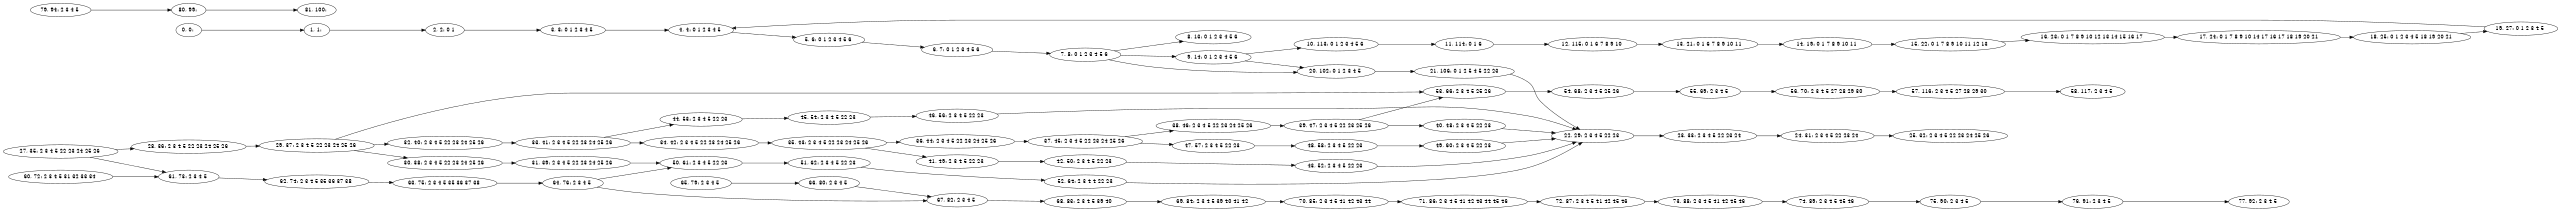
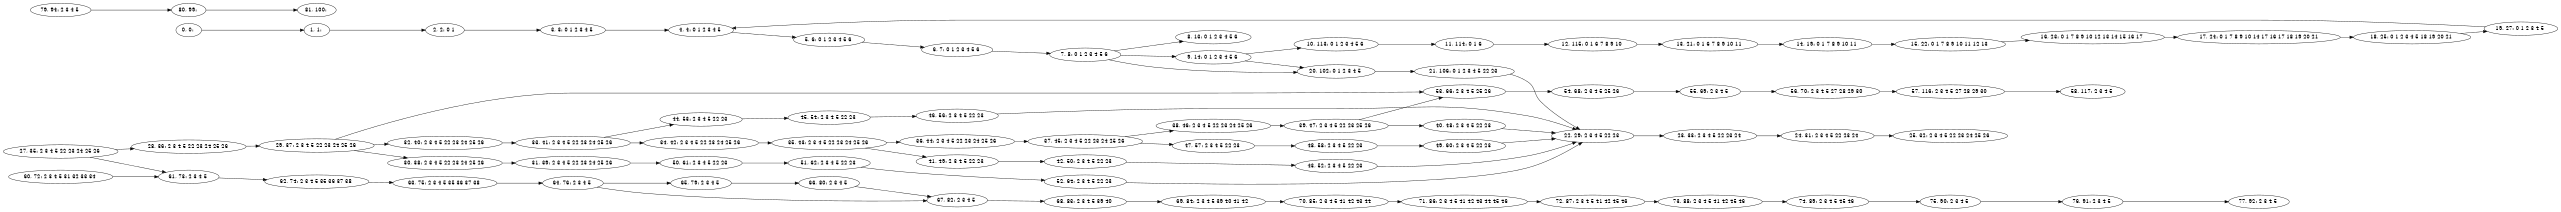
node "21, 106: 0 1 2 5 4 5 22 23": label "21, 106: 0 1 2 5 4 5 22 23" -> "21, 106: 0 1 2 3 4 5 22 23"
edge "64, 76: 2 3 4 5" -> "50, 61: 2 3 4 5 22 23": now "64, 76: 2 3 4 5" -> "65, 79: 2 3 4 5"
node "52, 64: 2 3 4 4 22 23": label "52, 64: 2 3 4 4 22 23" -> "52, 64: 2 3 4 5 22 23"
